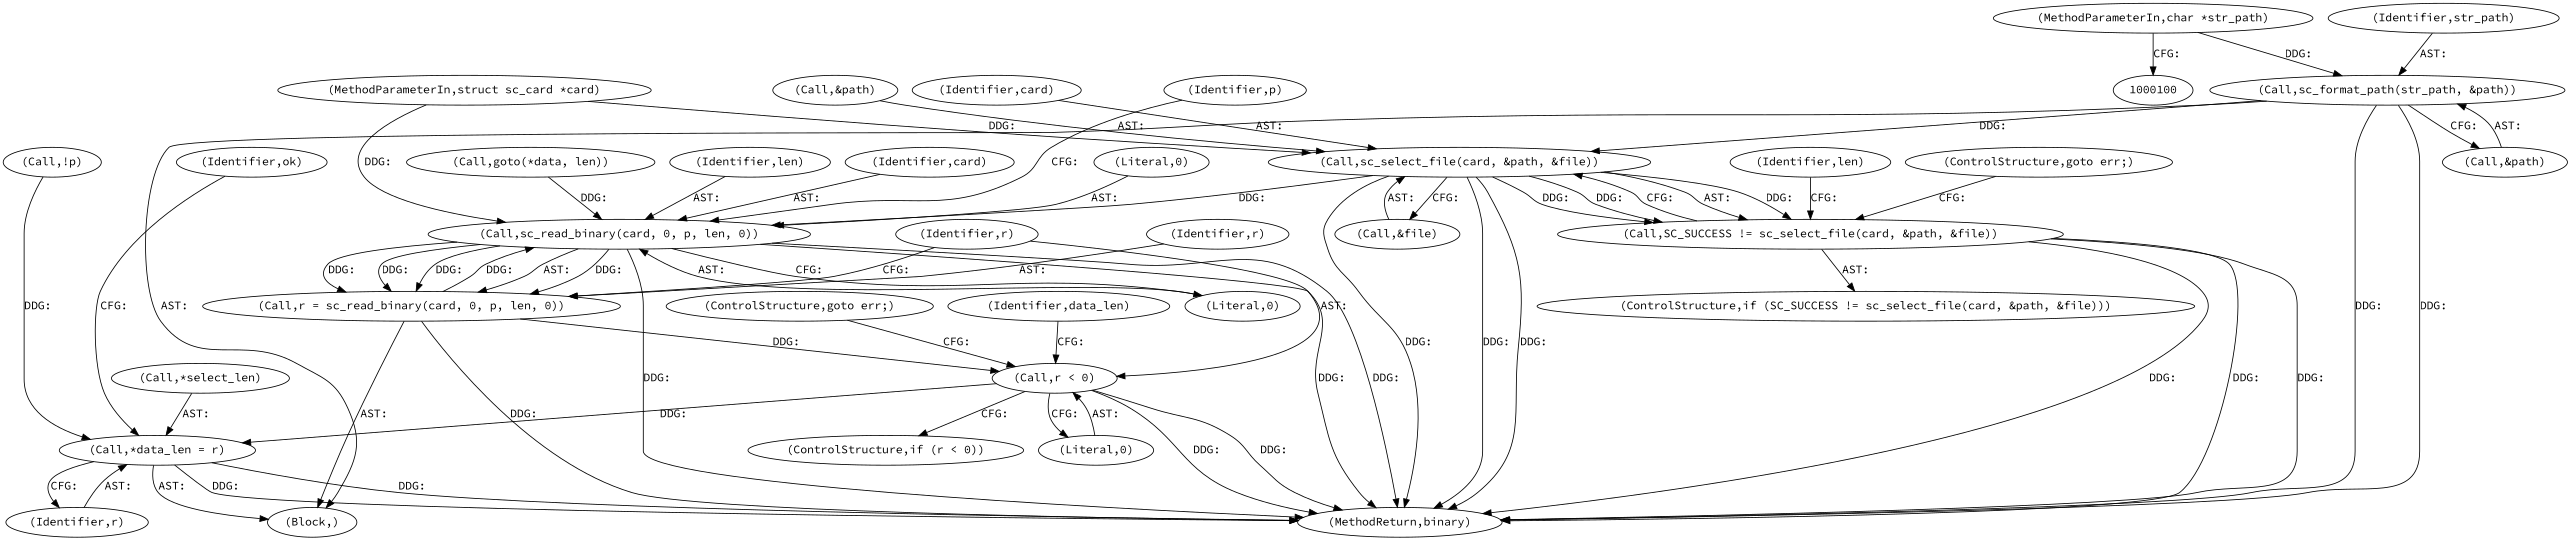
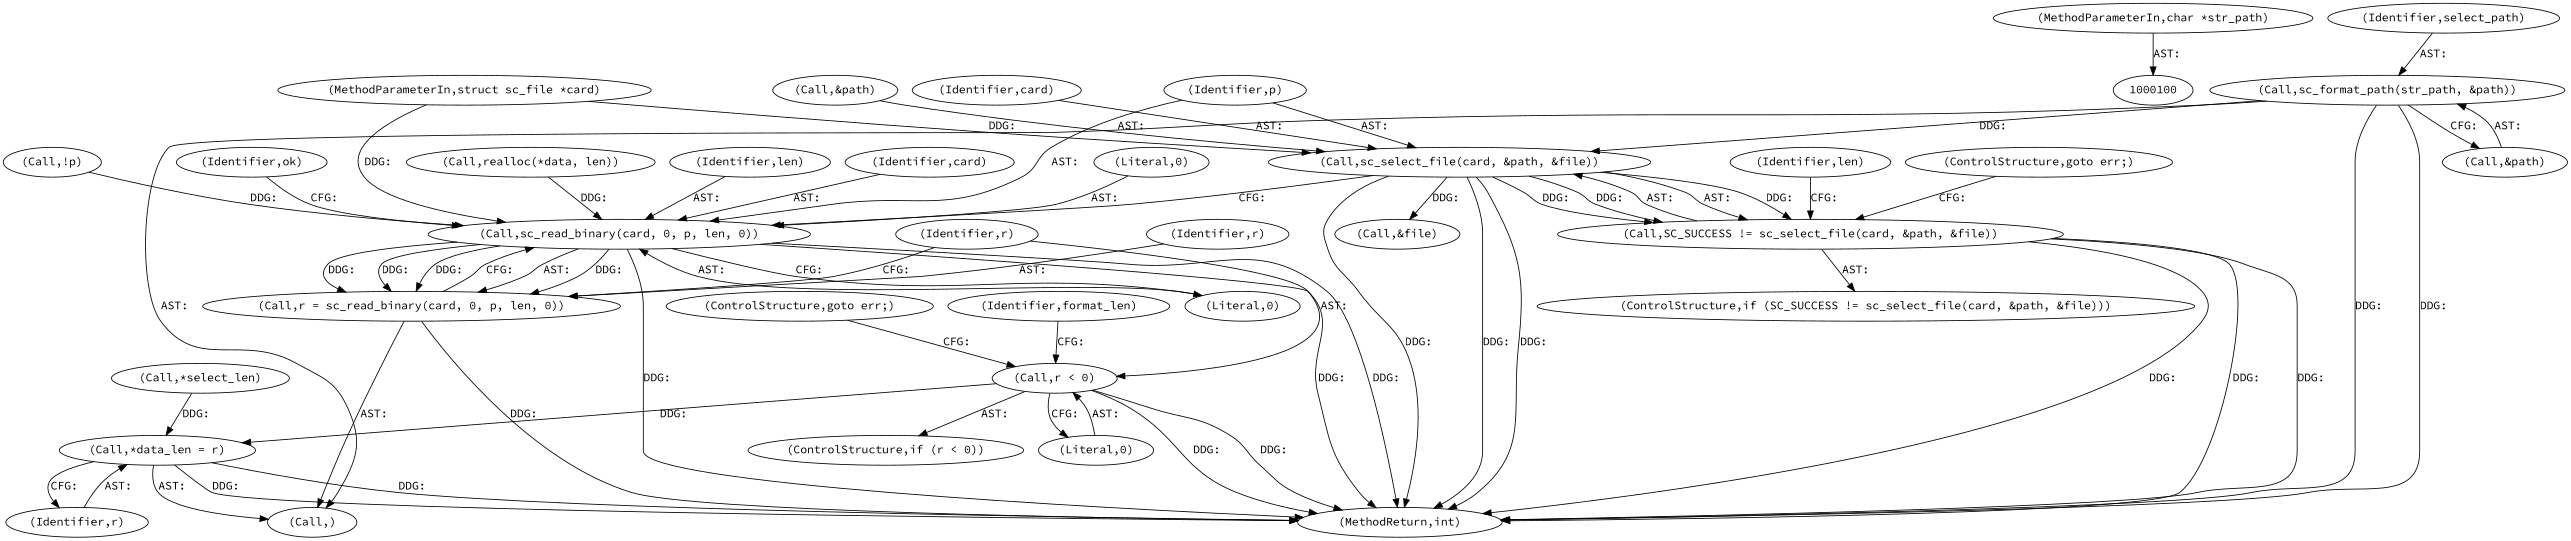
node "(Identifier,str_path)": label "(Identifier,str_path)" -> "(Identifier,select_path)"
edge "(MethodParameterIn,char *str_path)" -> "(Call,sc_format_path(str_path, &path))": removed, label "DDG:"
edge "(MethodParameterIn,char *str_path)" -> "1000100": label "CFG: " -> "AST: "
node "(MethodParameterIn,struct sc_card *card)": label "(MethodParameterIn,struct sc_card *card)" -> "(MethodParameterIn,struct sc_file *card)"
node "(Call,goto(*data, len))": label "(Call,goto(*data, len))" -> "(Call,realloc(*data, len))"
edge "(Identifier,p)" -> "(Call,sc_read_binary(card, 0, p, len, 0))": label "CFG: " -> "AST: "
edge "(Call,sc_select_file(card, &path, &file))" -> "(Call,sc_read_binary(card, 0, p, len, 0))": label "DDG: " -> "CFG: "
edge "(Call,&file)" -> "(Call,sc_select_file(card, &path, &file))": now "(Identifier,p)" -> "(Call,sc_select_file(card, &path, &file))"
edge "(Call,sc_select_file(card, &path, &file))" -> "(Call,&file)": label "CFG: " -> "DDG: "
edge "(Call,SC_SUCCESS != sc_select_file(card, &path, &file))" -> "(Call,sc_select_file(card, &path, &file))": label "CFG: " -> "AST: "
edge "(Call,r = sc_read_binary(card, 0, p, len, 0))" -> "(Call,sc_read_binary(card, 0, p, len, 0))": label "DDG: " -> "CFG: "
edge "(Identifier,ok)" -> "(Call,*data_len = r)": now "(Identifier,ok)" -> "(Call,sc_read_binary(card, 0, p, len, 0))"
node "(Identifier,data_len)": label "(Identifier,data_len)" -> "(Identifier,format_len)"
edge "(Call,!p)" -> "(Call,*data_len = r)": now "(Call,!p)" -> "(Call,sc_read_binary(card, 0, p, len, 0))"
edge "(Call,r = sc_read_binary(card, 0, p, len, 0))" -> "(Call,r < 0)": removed, label "DDG:"
edge "(Call,*select_len)" -> "(Call,*data_len = r)": label "AST: " -> "DDG: "
edge "(Call,r < 0)" -> "(ControlStructure,if (r < 0))": label "CFG: " -> "AST: "
node "(Block,)": label "(Block,)" -> "(Call,)"
node "(MethodReturn,binary)": label "(MethodReturn,binary)" -> "(MethodReturn,int)"
